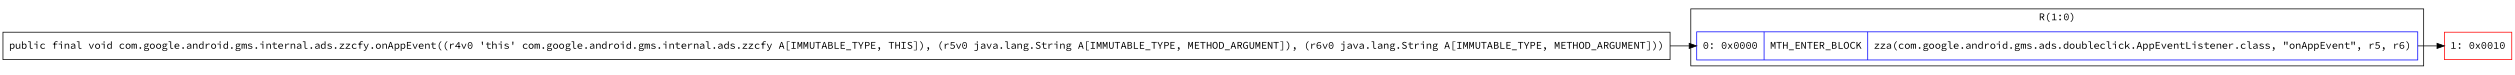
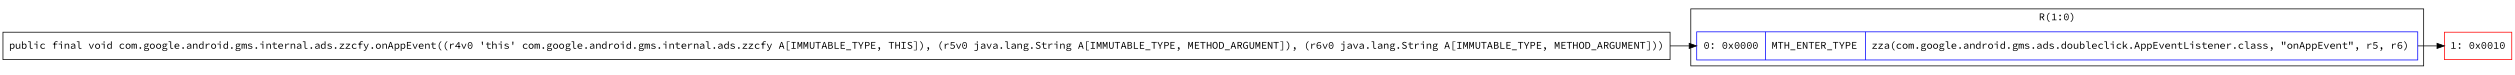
node "0: 0x0000": text "MTH_ENTER_BLOCK" -> "MTH_ENTER_TYPE"
